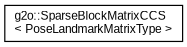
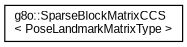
node "g2o::SparseBlockMatrixCCS < PoseLandmarkMatrixType >": label "g2o::SparseBlockMatrixCCS < PoseLandmarkMatrixType >" -> "g8o::SparseBlockMatrixCCS < PoseLandmarkMatrixType >"
